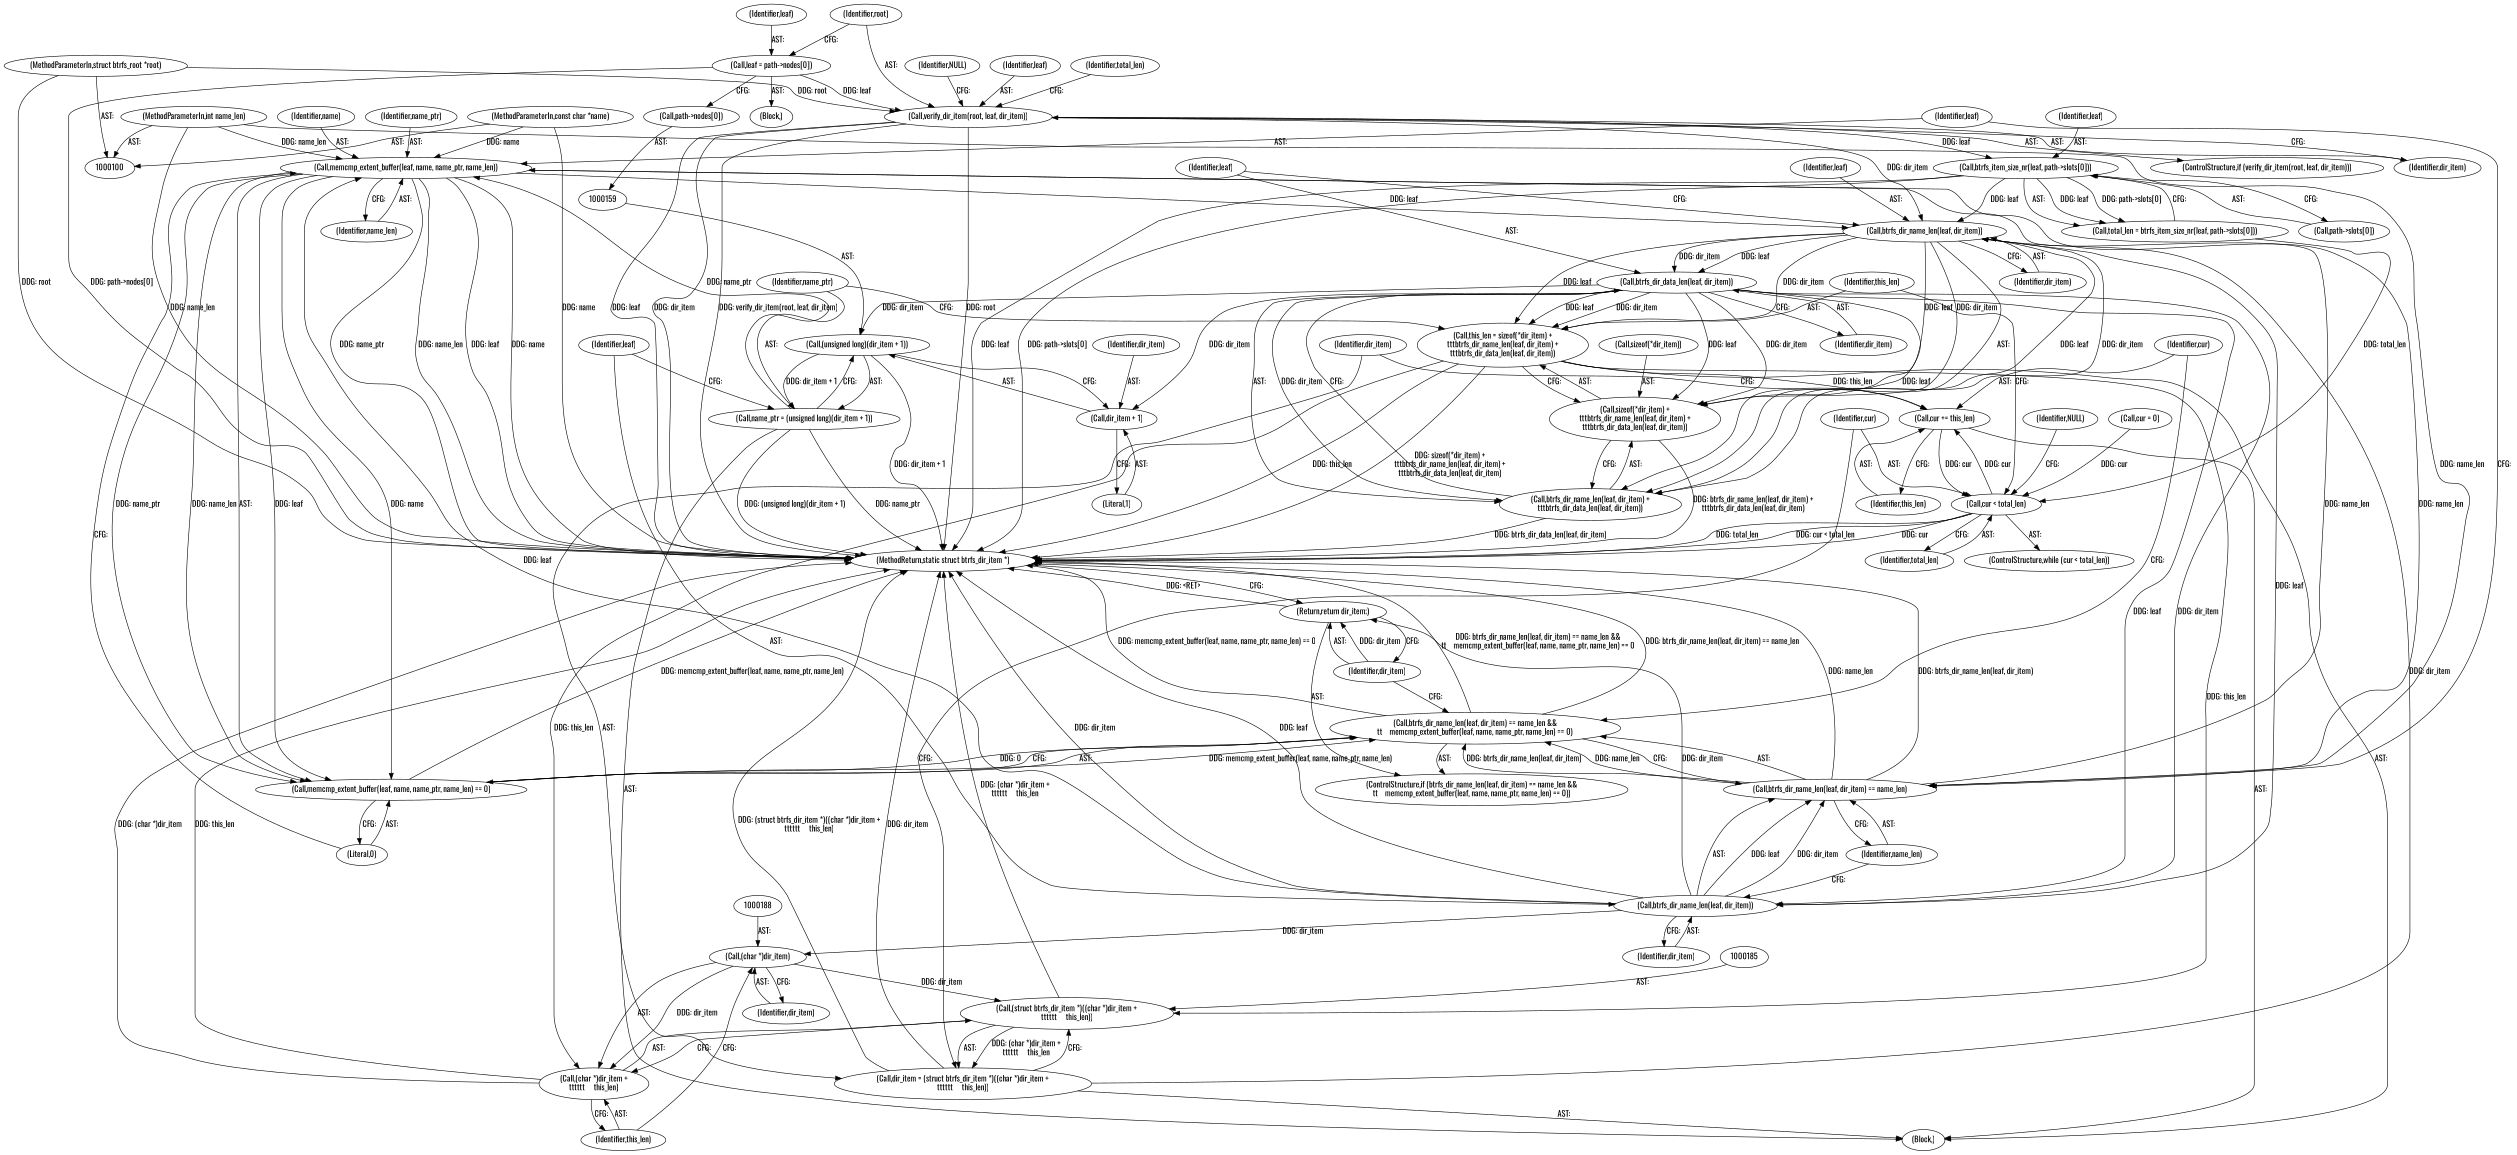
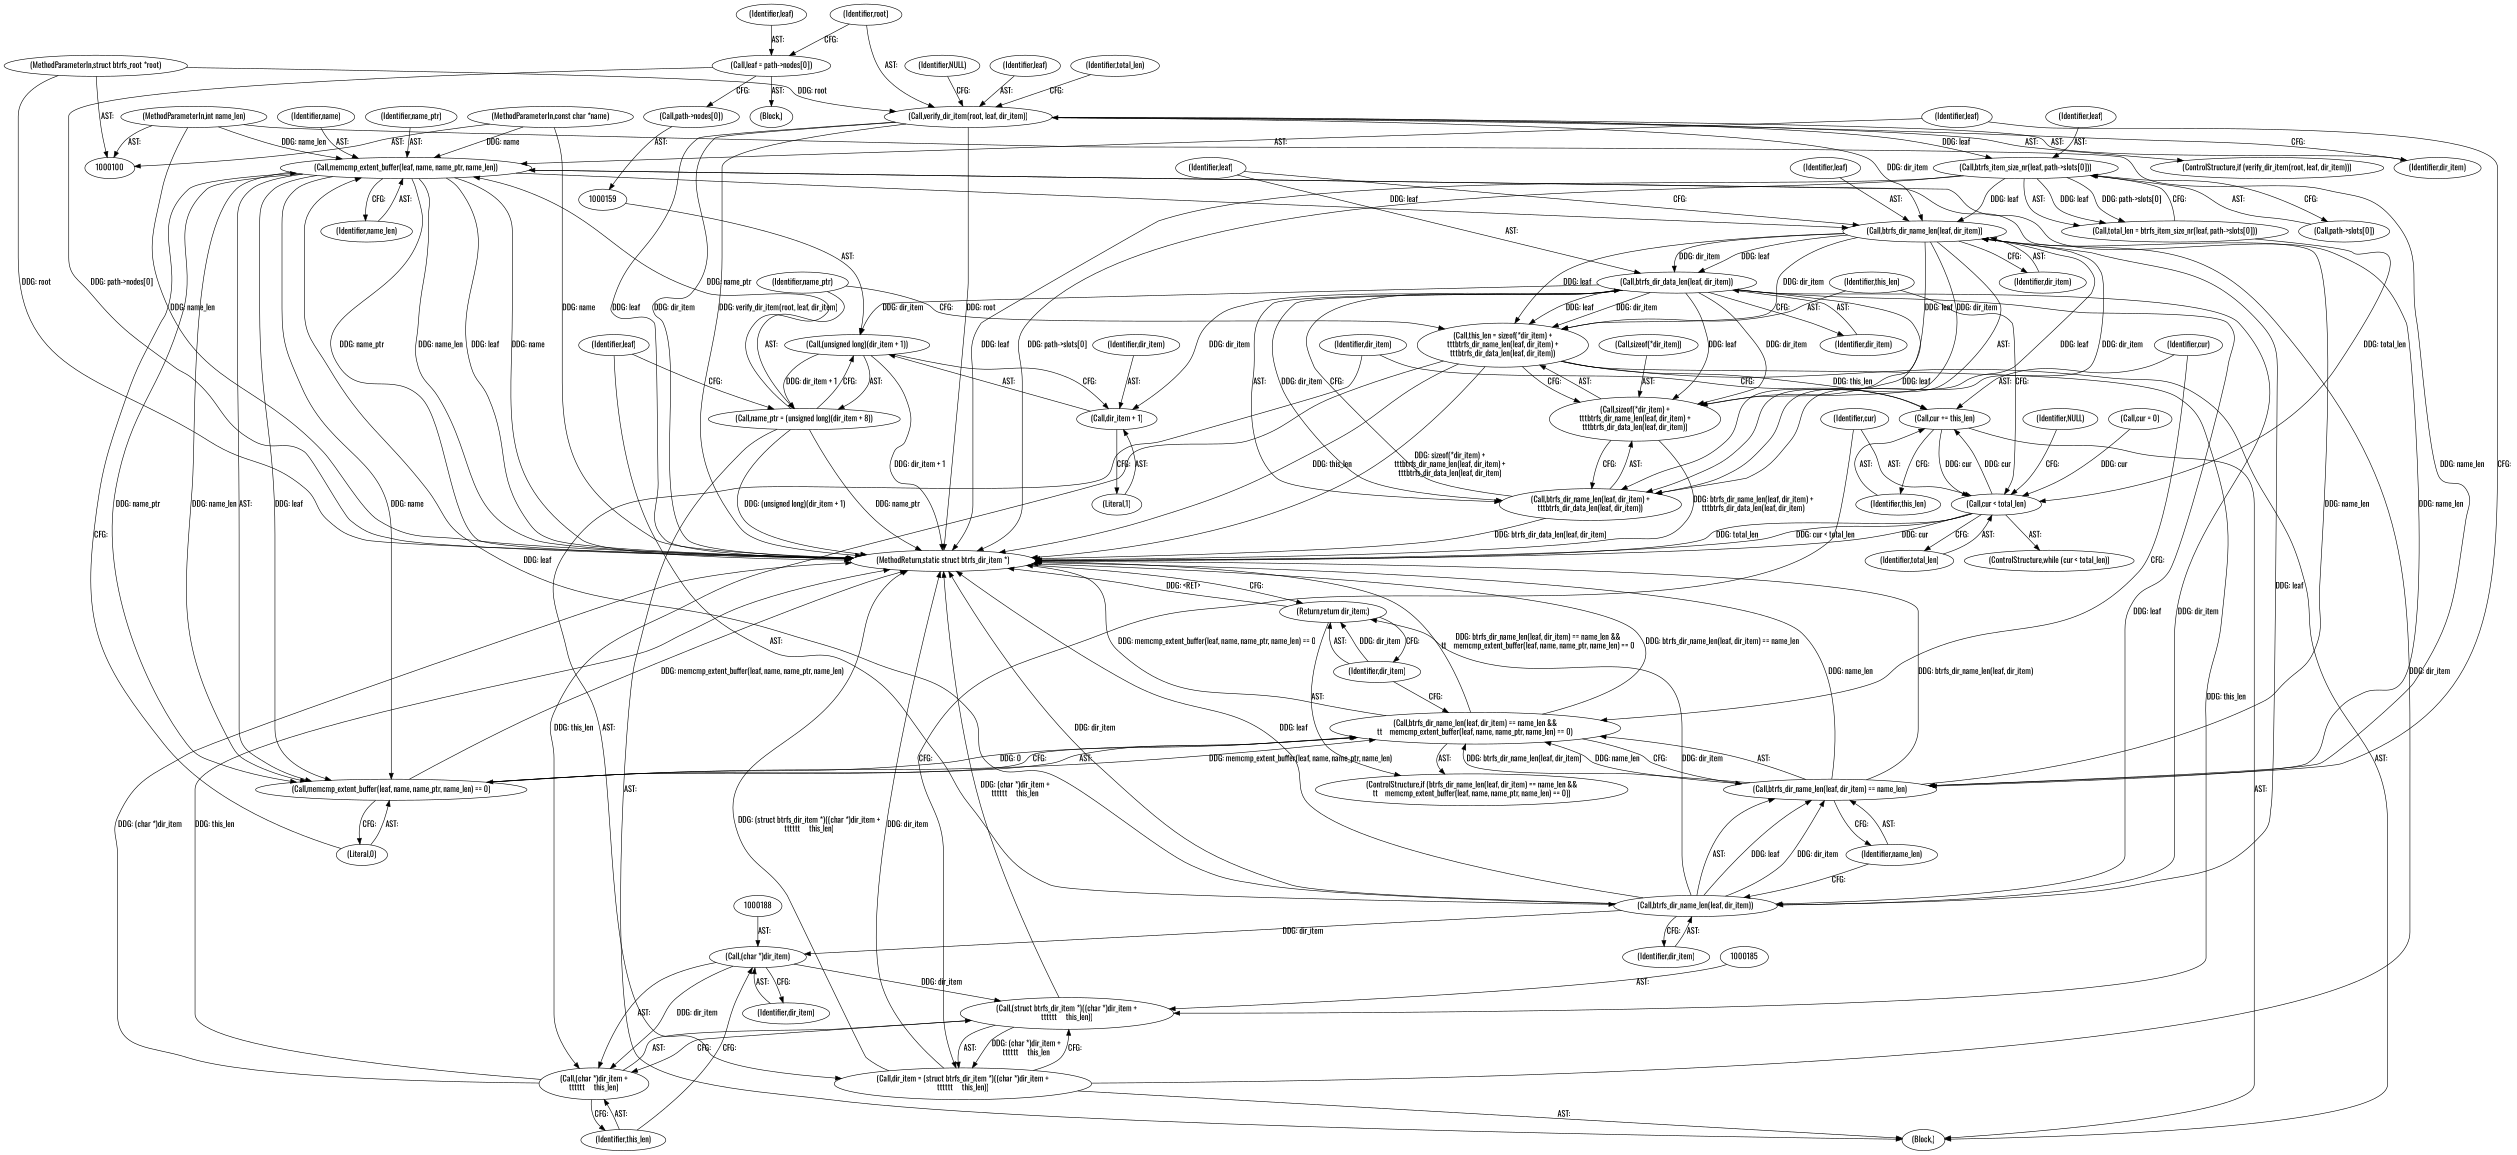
edge "(Call,leaf = path->nodes[0])" -> "(Call,verify_dir_item(root, leaf, dir_item))": removed, label "DDG: leaf"
node "(Call,name_ptr = (unsigned long)(dir_item + 1))": label "(Call,name_ptr = (unsigned long)(dir_item + 1))" -> "(Call,name_ptr = (unsigned long)(dir_item + 8))"
